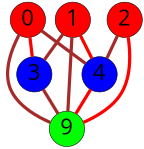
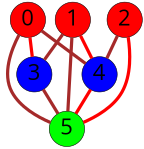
node "9": label "9" -> "5"
